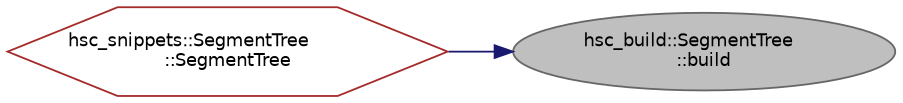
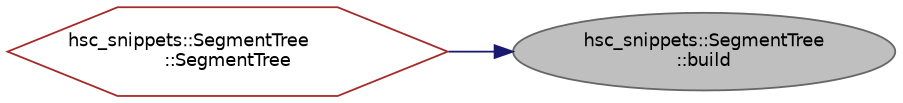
node "hsc_build::SegmentTree ::build": label "hsc_build::SegmentTree ::build" -> "hsc_snippets::SegmentTree ::build"
